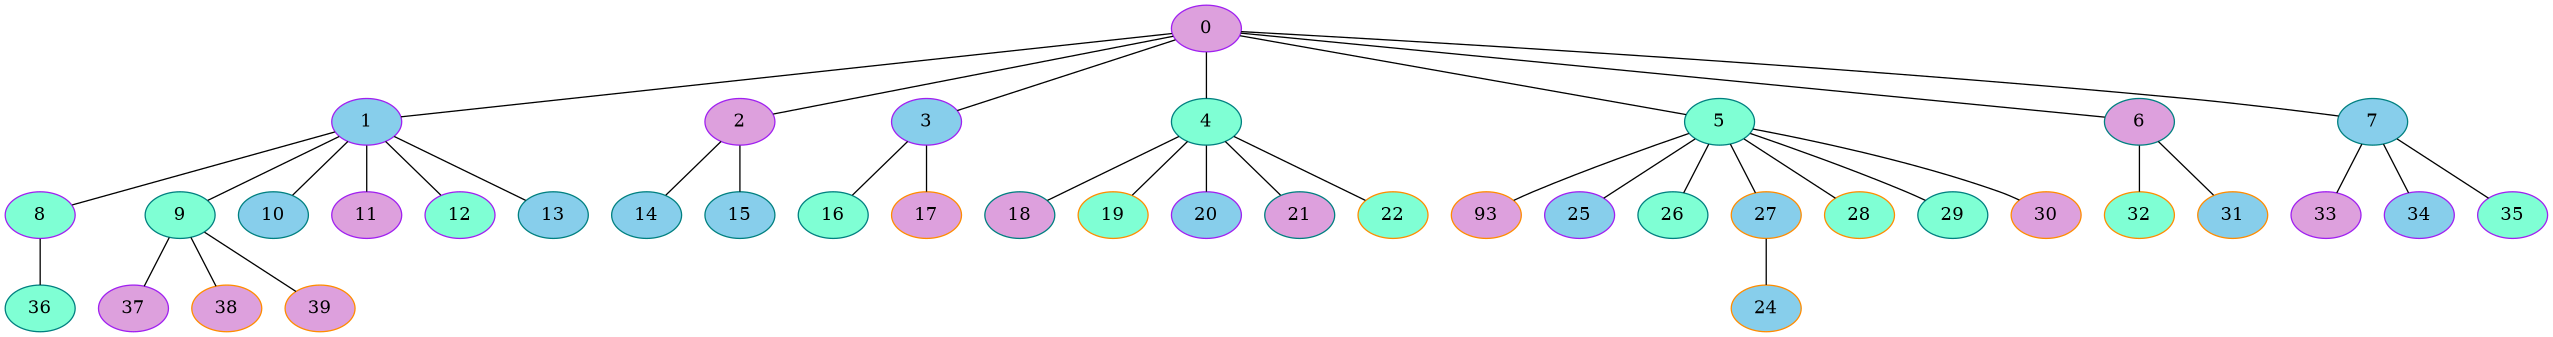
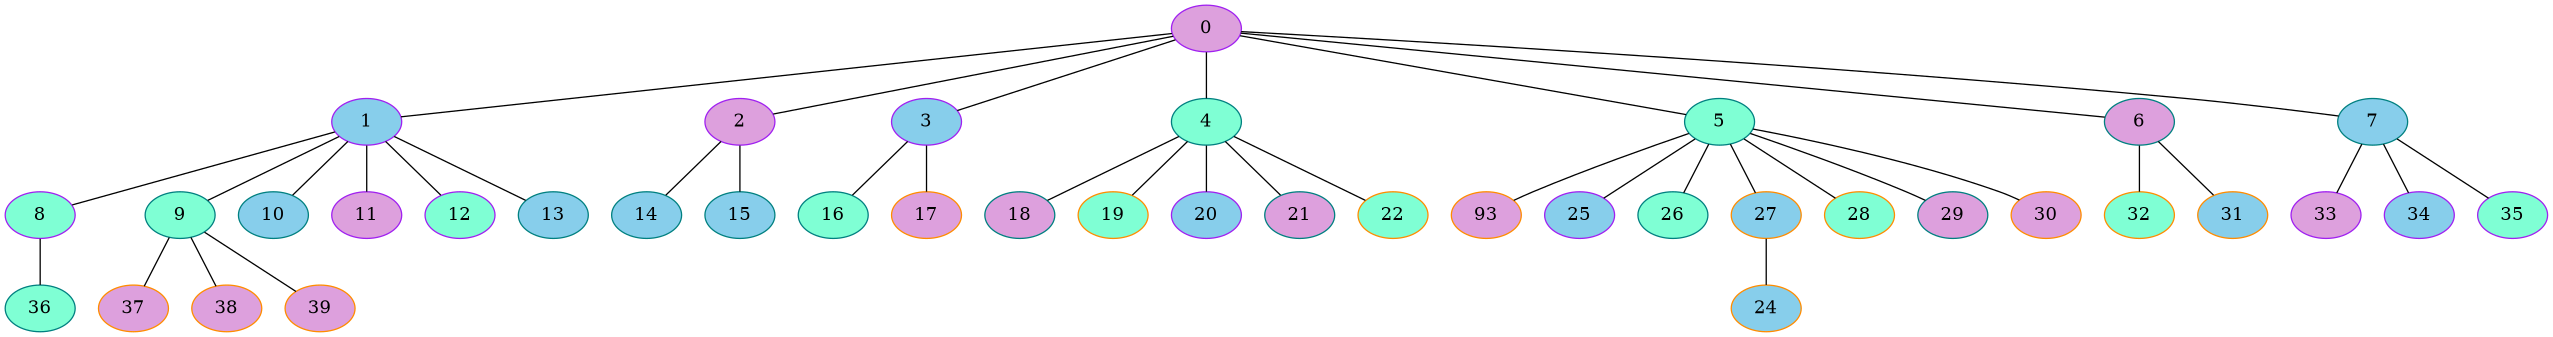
node "29": fillcolor aquamarine -> plum
node "37": color purple -> darkorange
